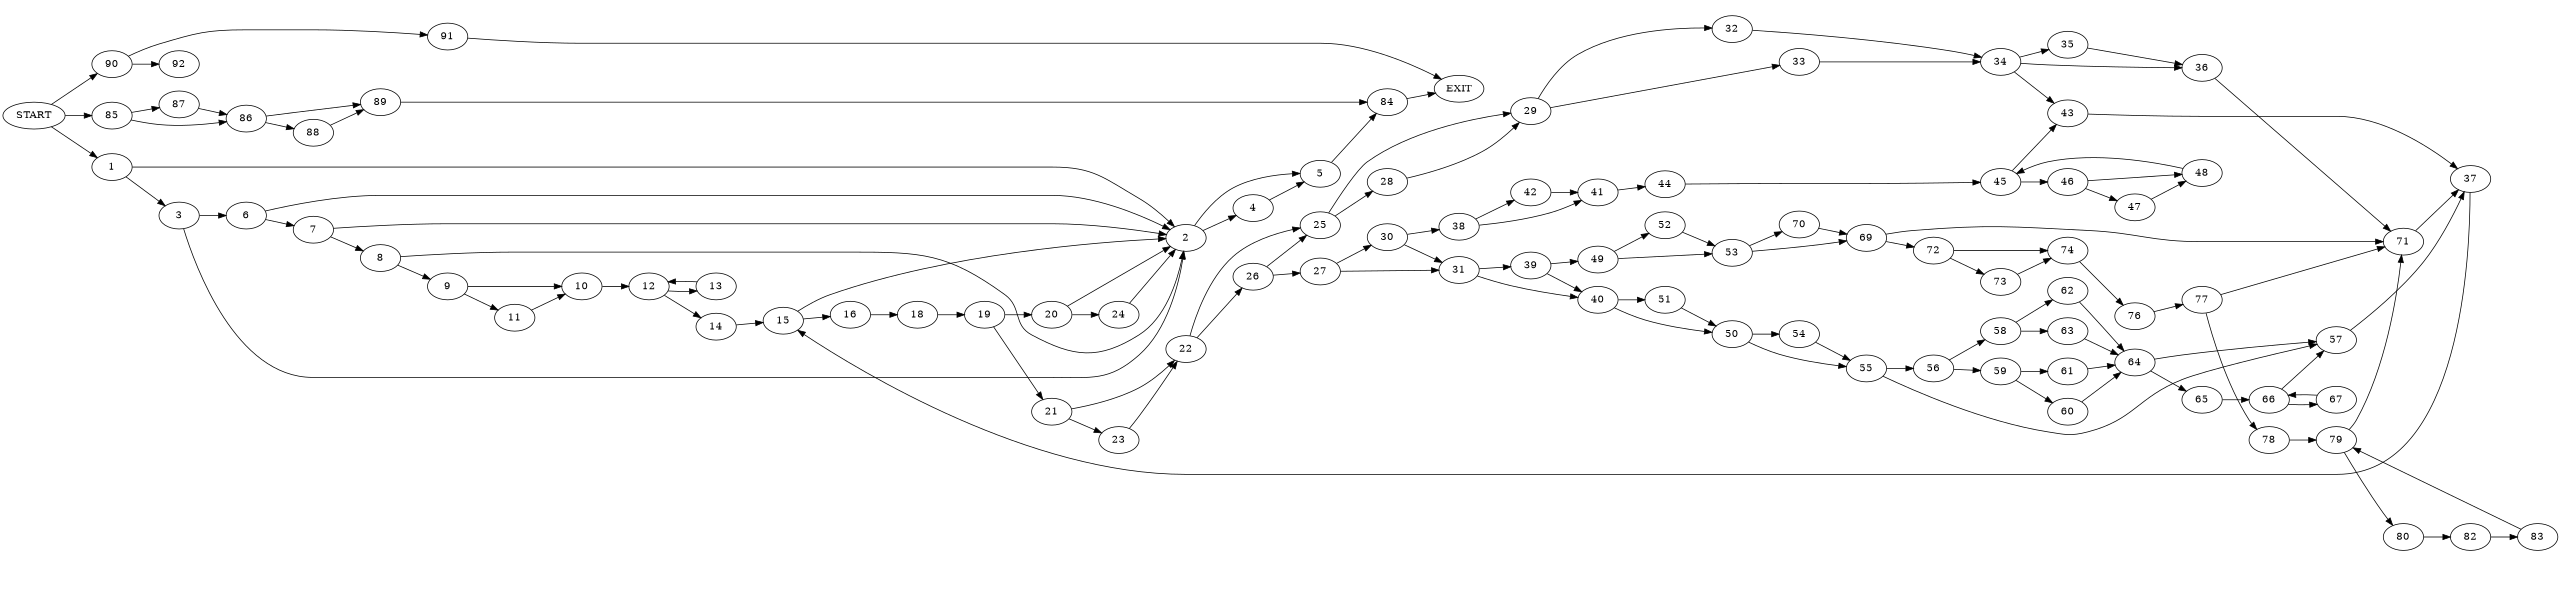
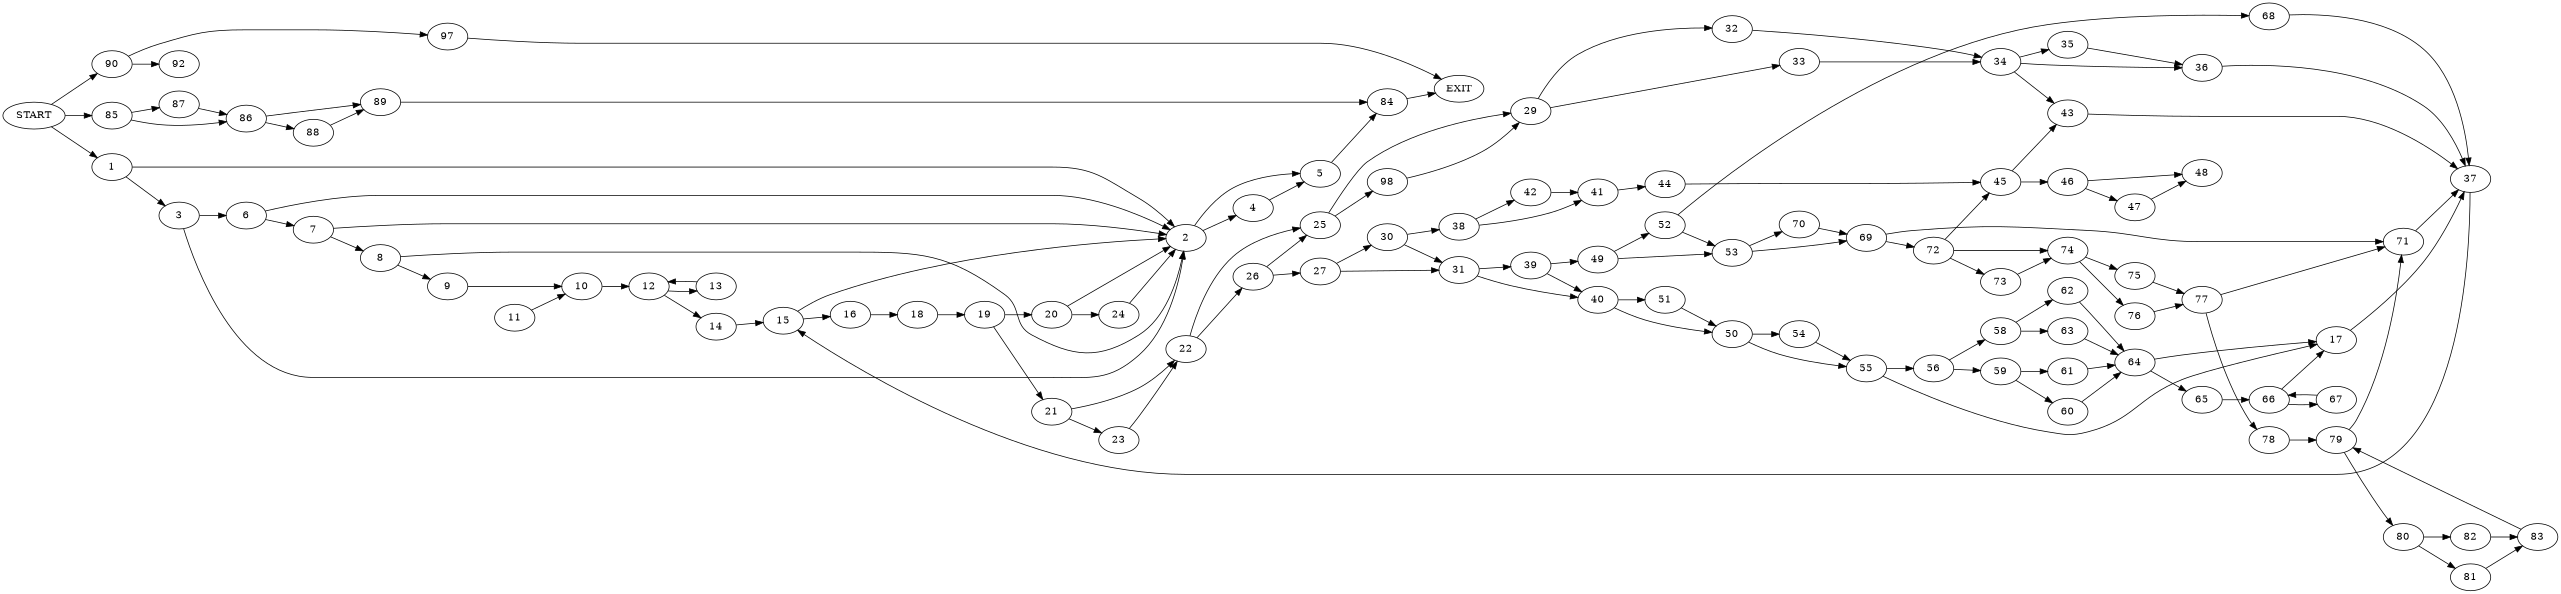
node "68": added
node "91": label "91" -> "97"
edge "36" -> "71": now "36" -> "37"
edge "48" -> "45": now "72" -> "45"
node "28": label "28" -> "98"
node "75": added
edge "9" -> "11": removed
node "57": label "57" -> "17"
node "81": added
